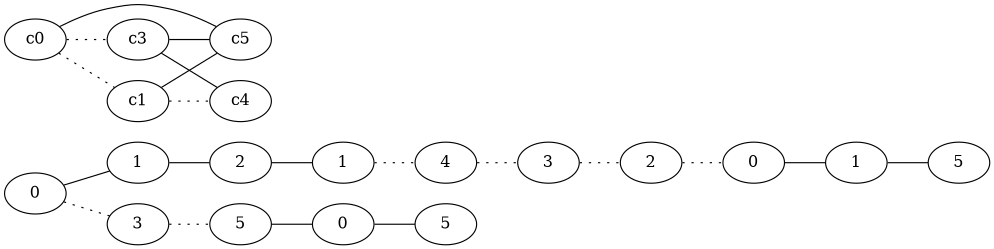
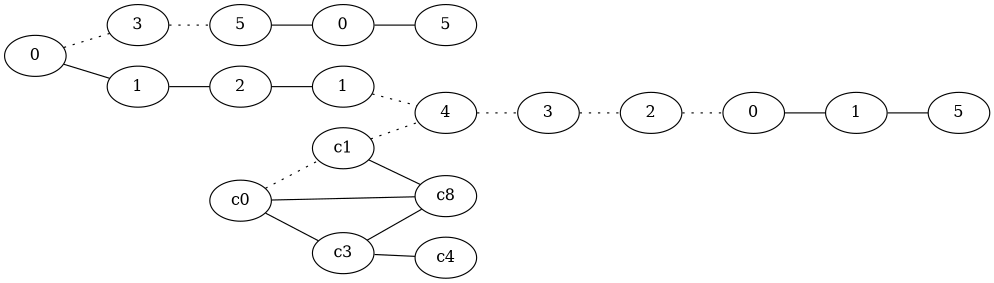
edge "c0" -- "c3": style dotted -> solid
node "c5": label "c5" -> "c8"
edge "c1" -- "c4": now "c1" -- "4"
